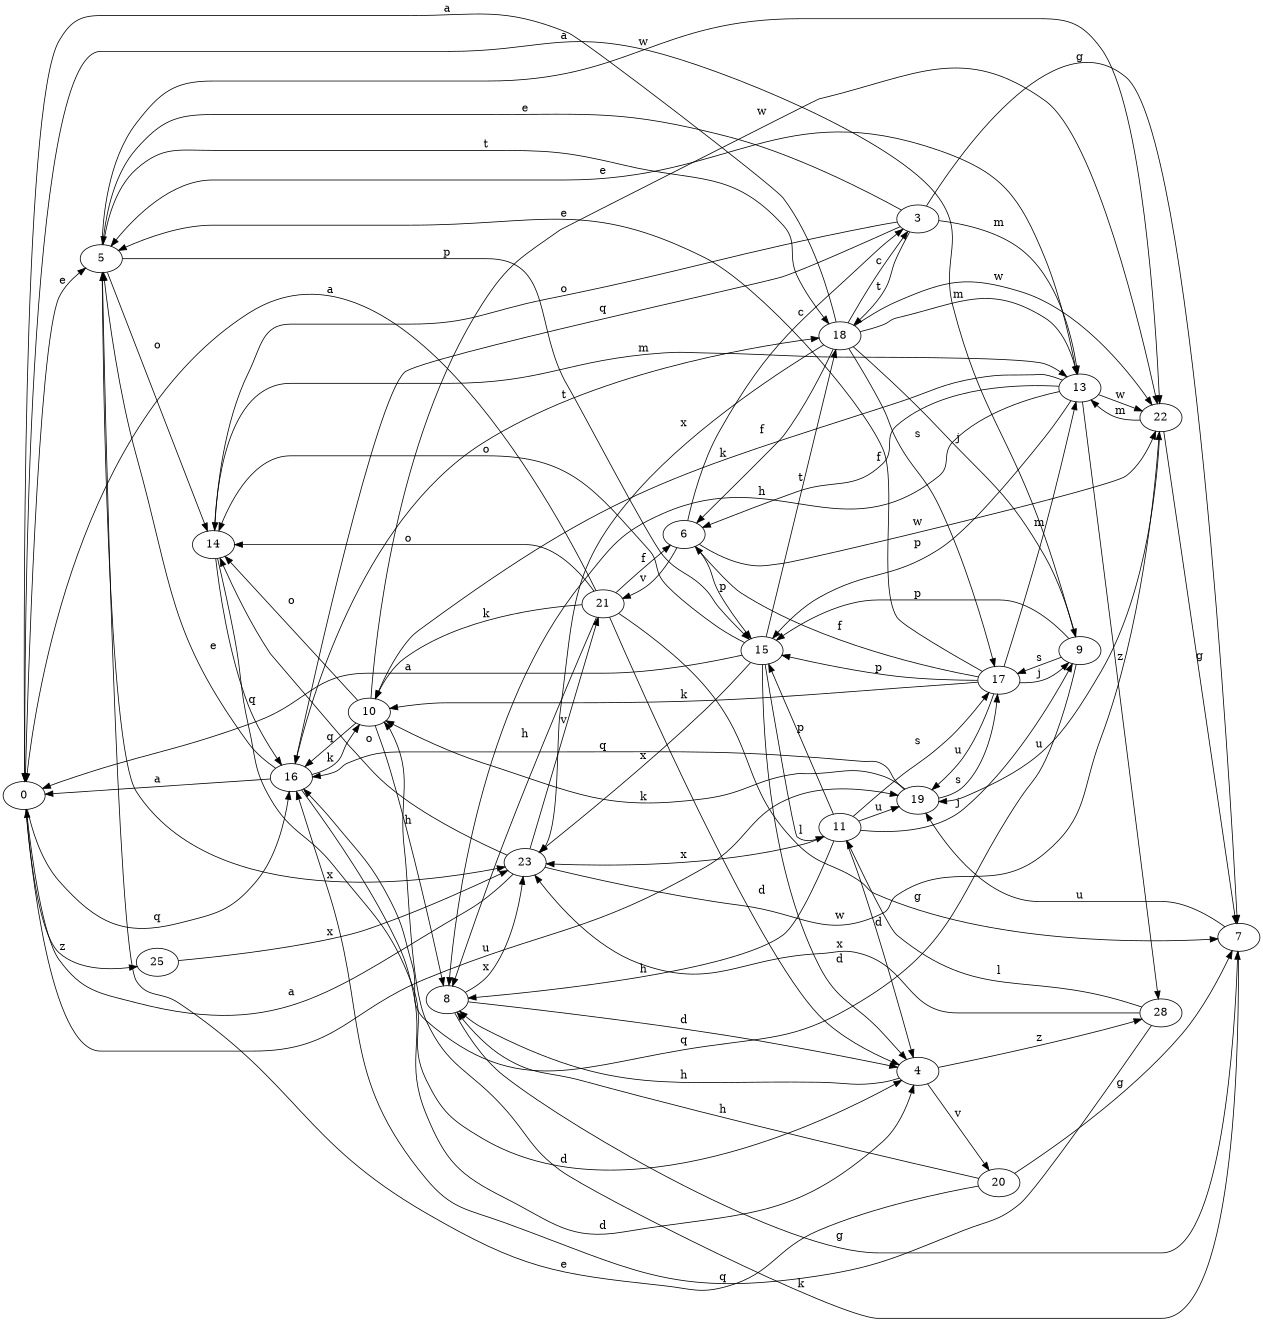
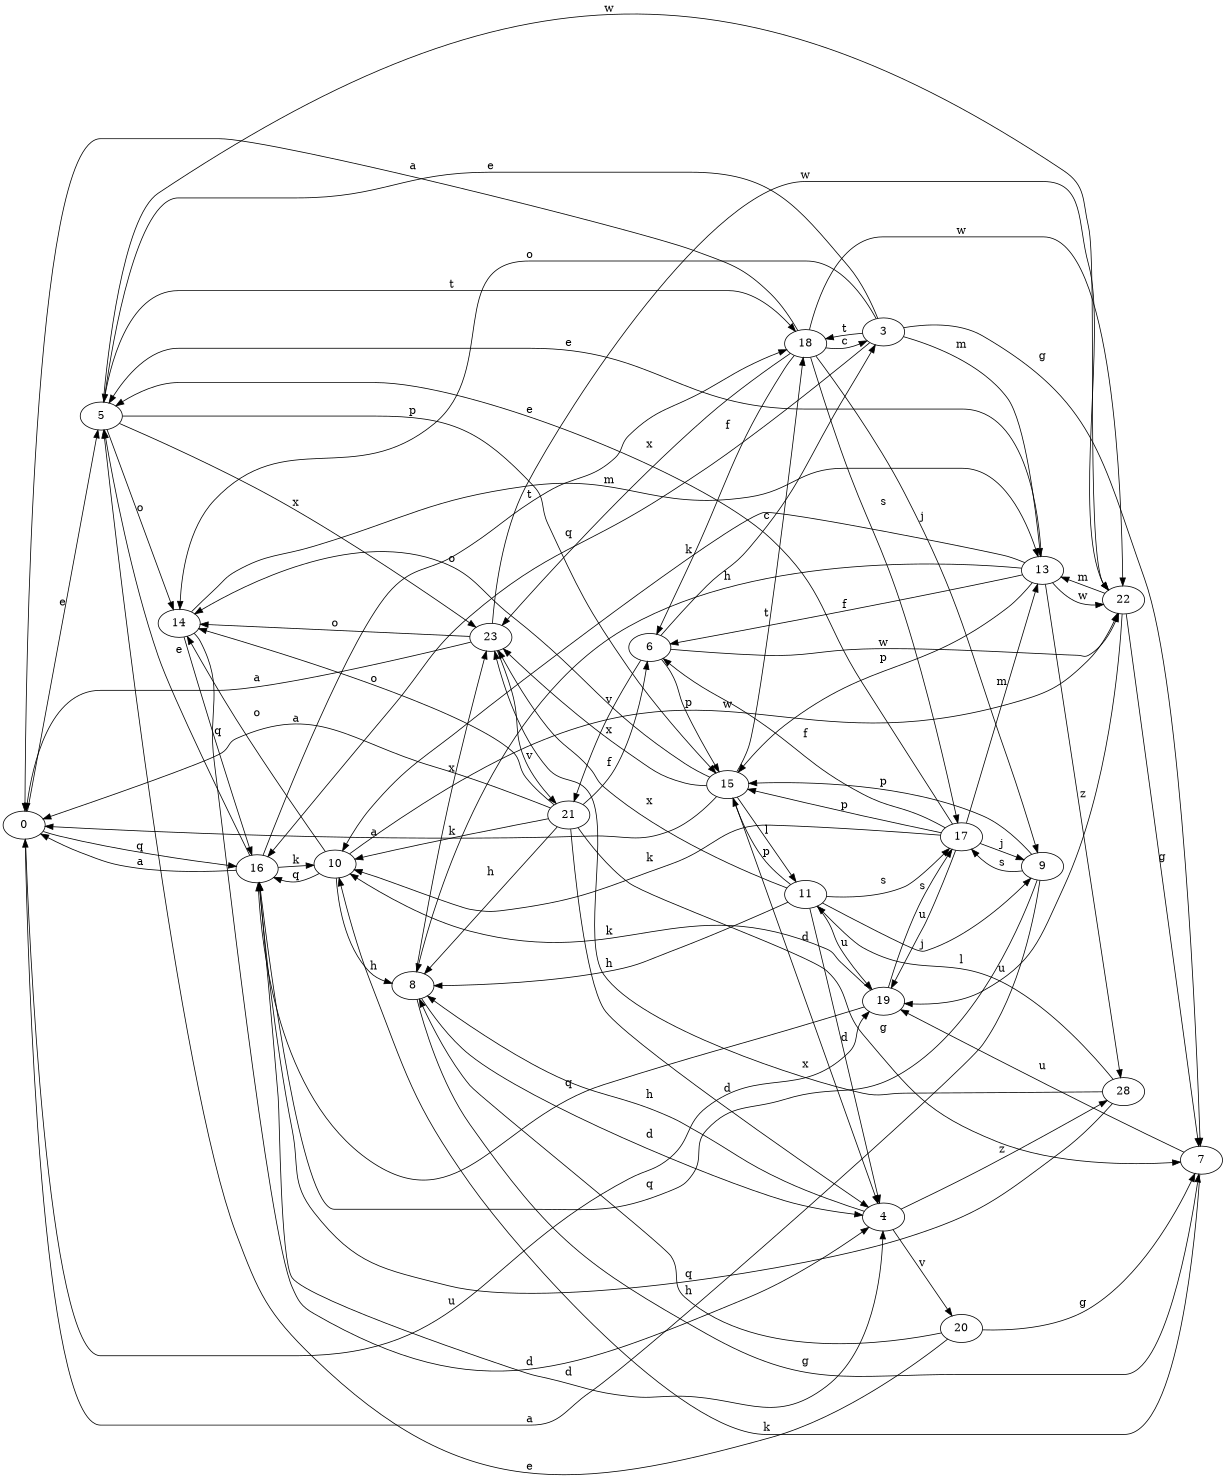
edge "18" -> "13": removed, label "m"
node "25": removed
